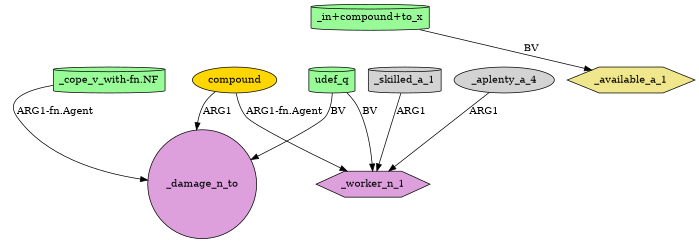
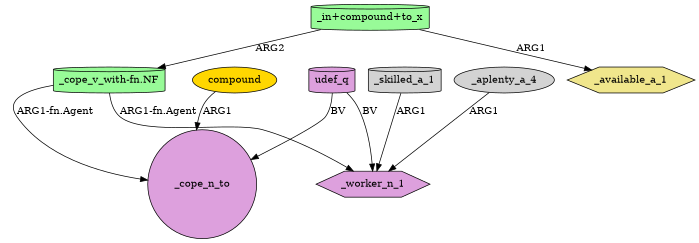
edge "_in+compound+to_x" -> "_cope_v_with-fn.NF": added, label "ARG2"
edge "_in+compound+to_x" -> "_available_a_1": label "BV" -> "ARG1"
node "udef_q": fillcolor palegreen -> plum
edge "compound" -> "_worker_n_1": now "_cope_v_with-fn.NF" -> "_worker_n_1"
node "_damage_n_to": label "_damage_n_to" -> "_cope_n_to"
